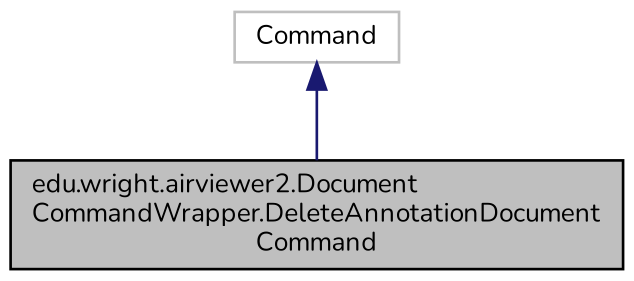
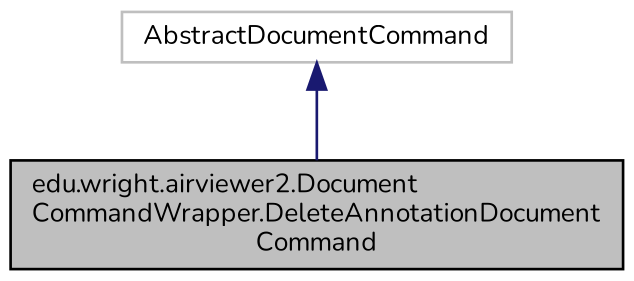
node "Command": label "Command" -> "AbstractDocumentCommand"
